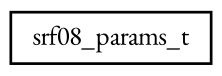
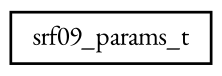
node "srf08_params_t": label "srf08_params_t" -> "srf09_params_t"
